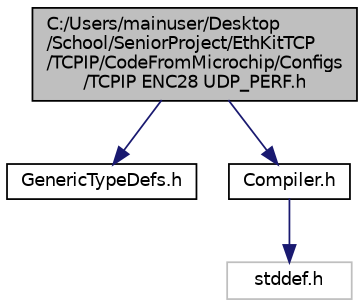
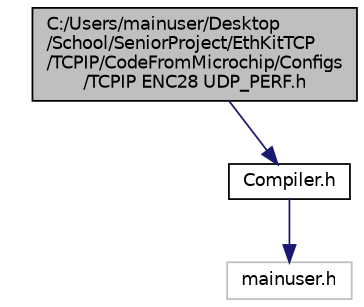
node "GenericTypeDefs.h": removed
node "stddef.h": label "stddef.h" -> "mainuser.h"
